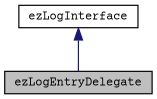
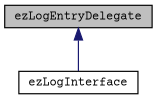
edge "ezLogEntryDelegate" -> "ezLogInterface": reversed
